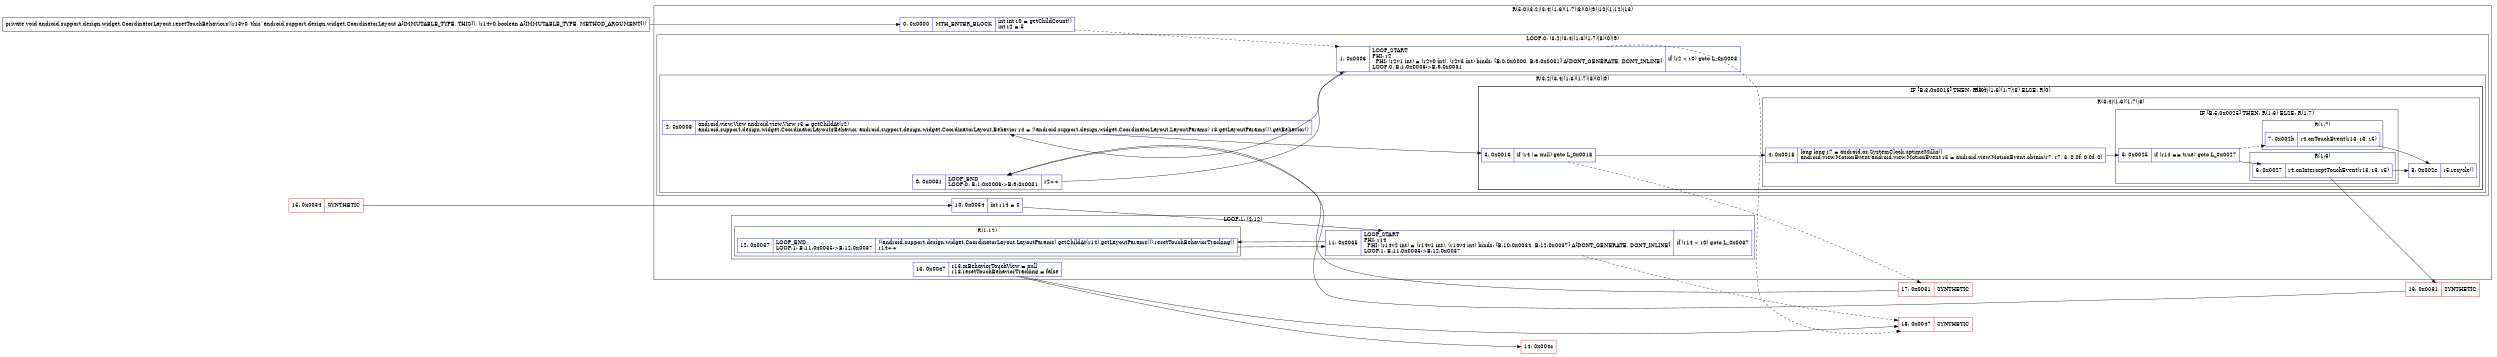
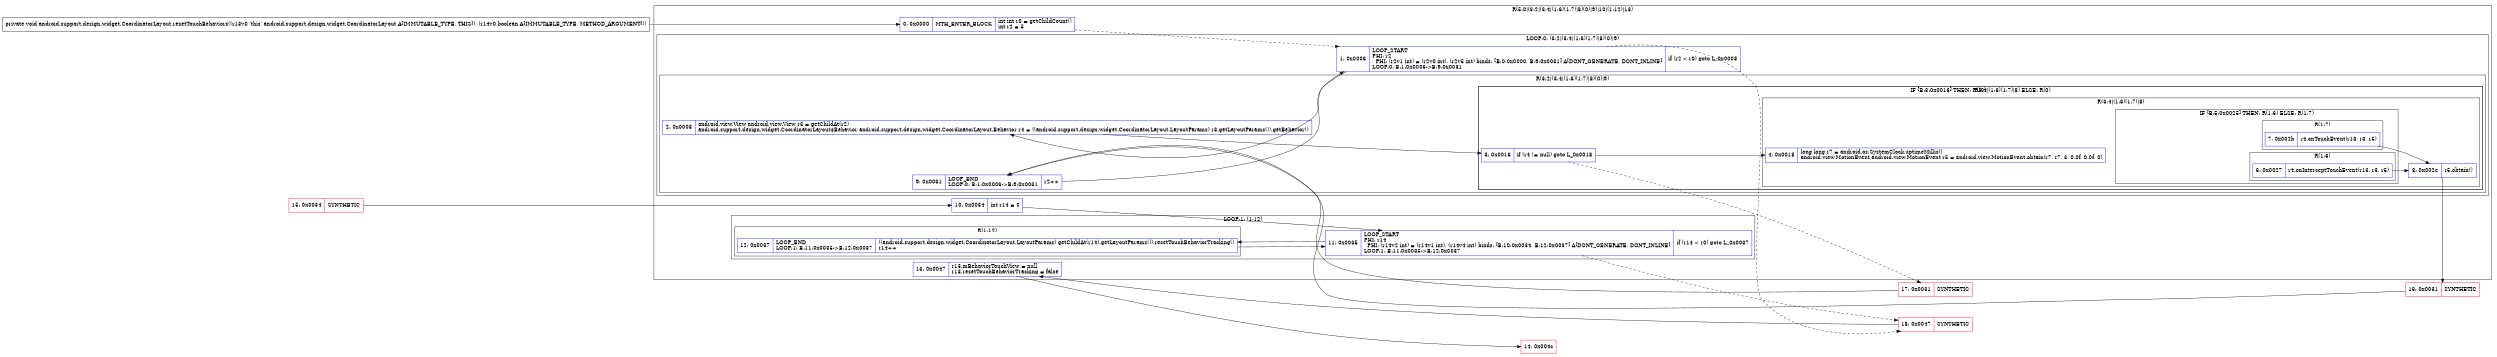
node "5: 0x0025": removed
node "8: 0x002e": text "r5.recycle()" -> "r5.obtain()"
cluster "LOOP:1: (2:12)": label "LOOP:1: (2:12)" -> "LOOP:1: (1:12)"
edge "6: 0x0027" -> "16: 0x0031": now "8: 0x002e" -> "16: 0x0031"
edge "13: 0x0047" -> "18: 0x0047": reversed
